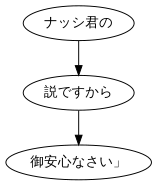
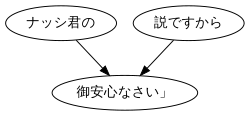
edge "ナッシ君の" -> "説ですから": now "ナッシ君の" -> "御安心なさい」"
